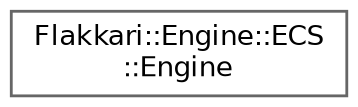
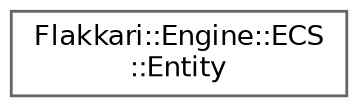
node "Flakkari::Engine::ECS ::Engine": label "Flakkari::Engine::ECS ::Engine" -> "Flakkari::Engine::ECS ::Entity"
